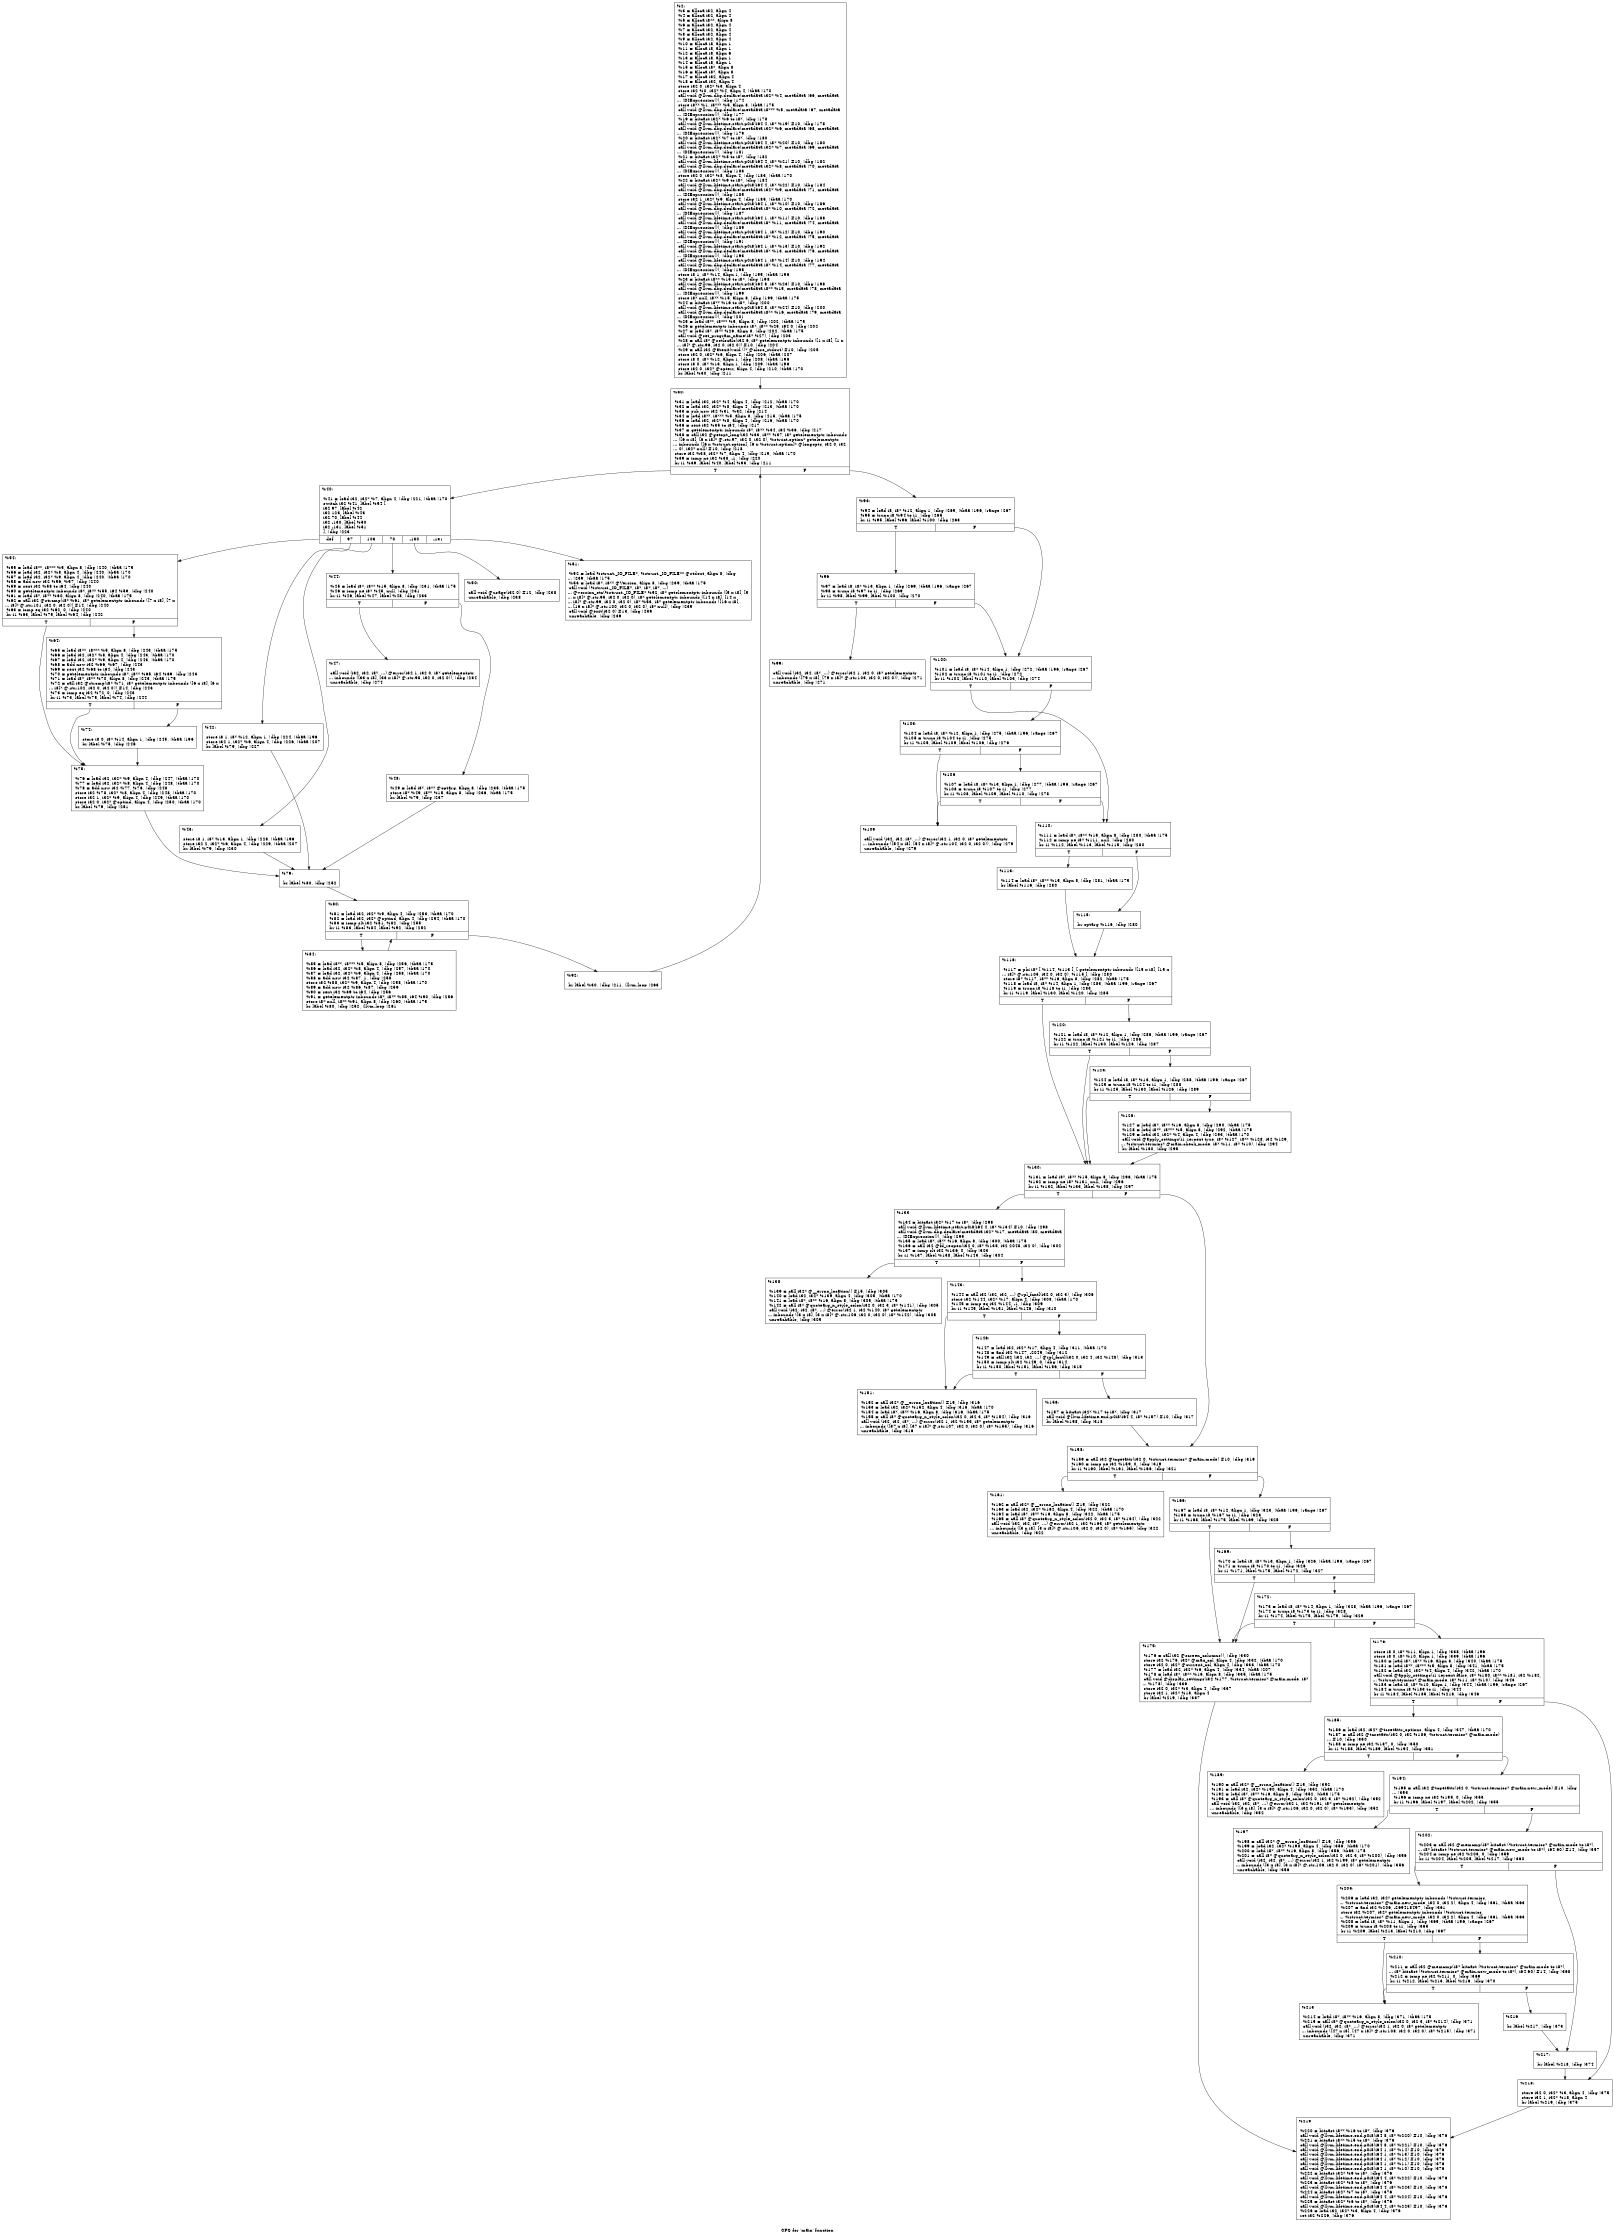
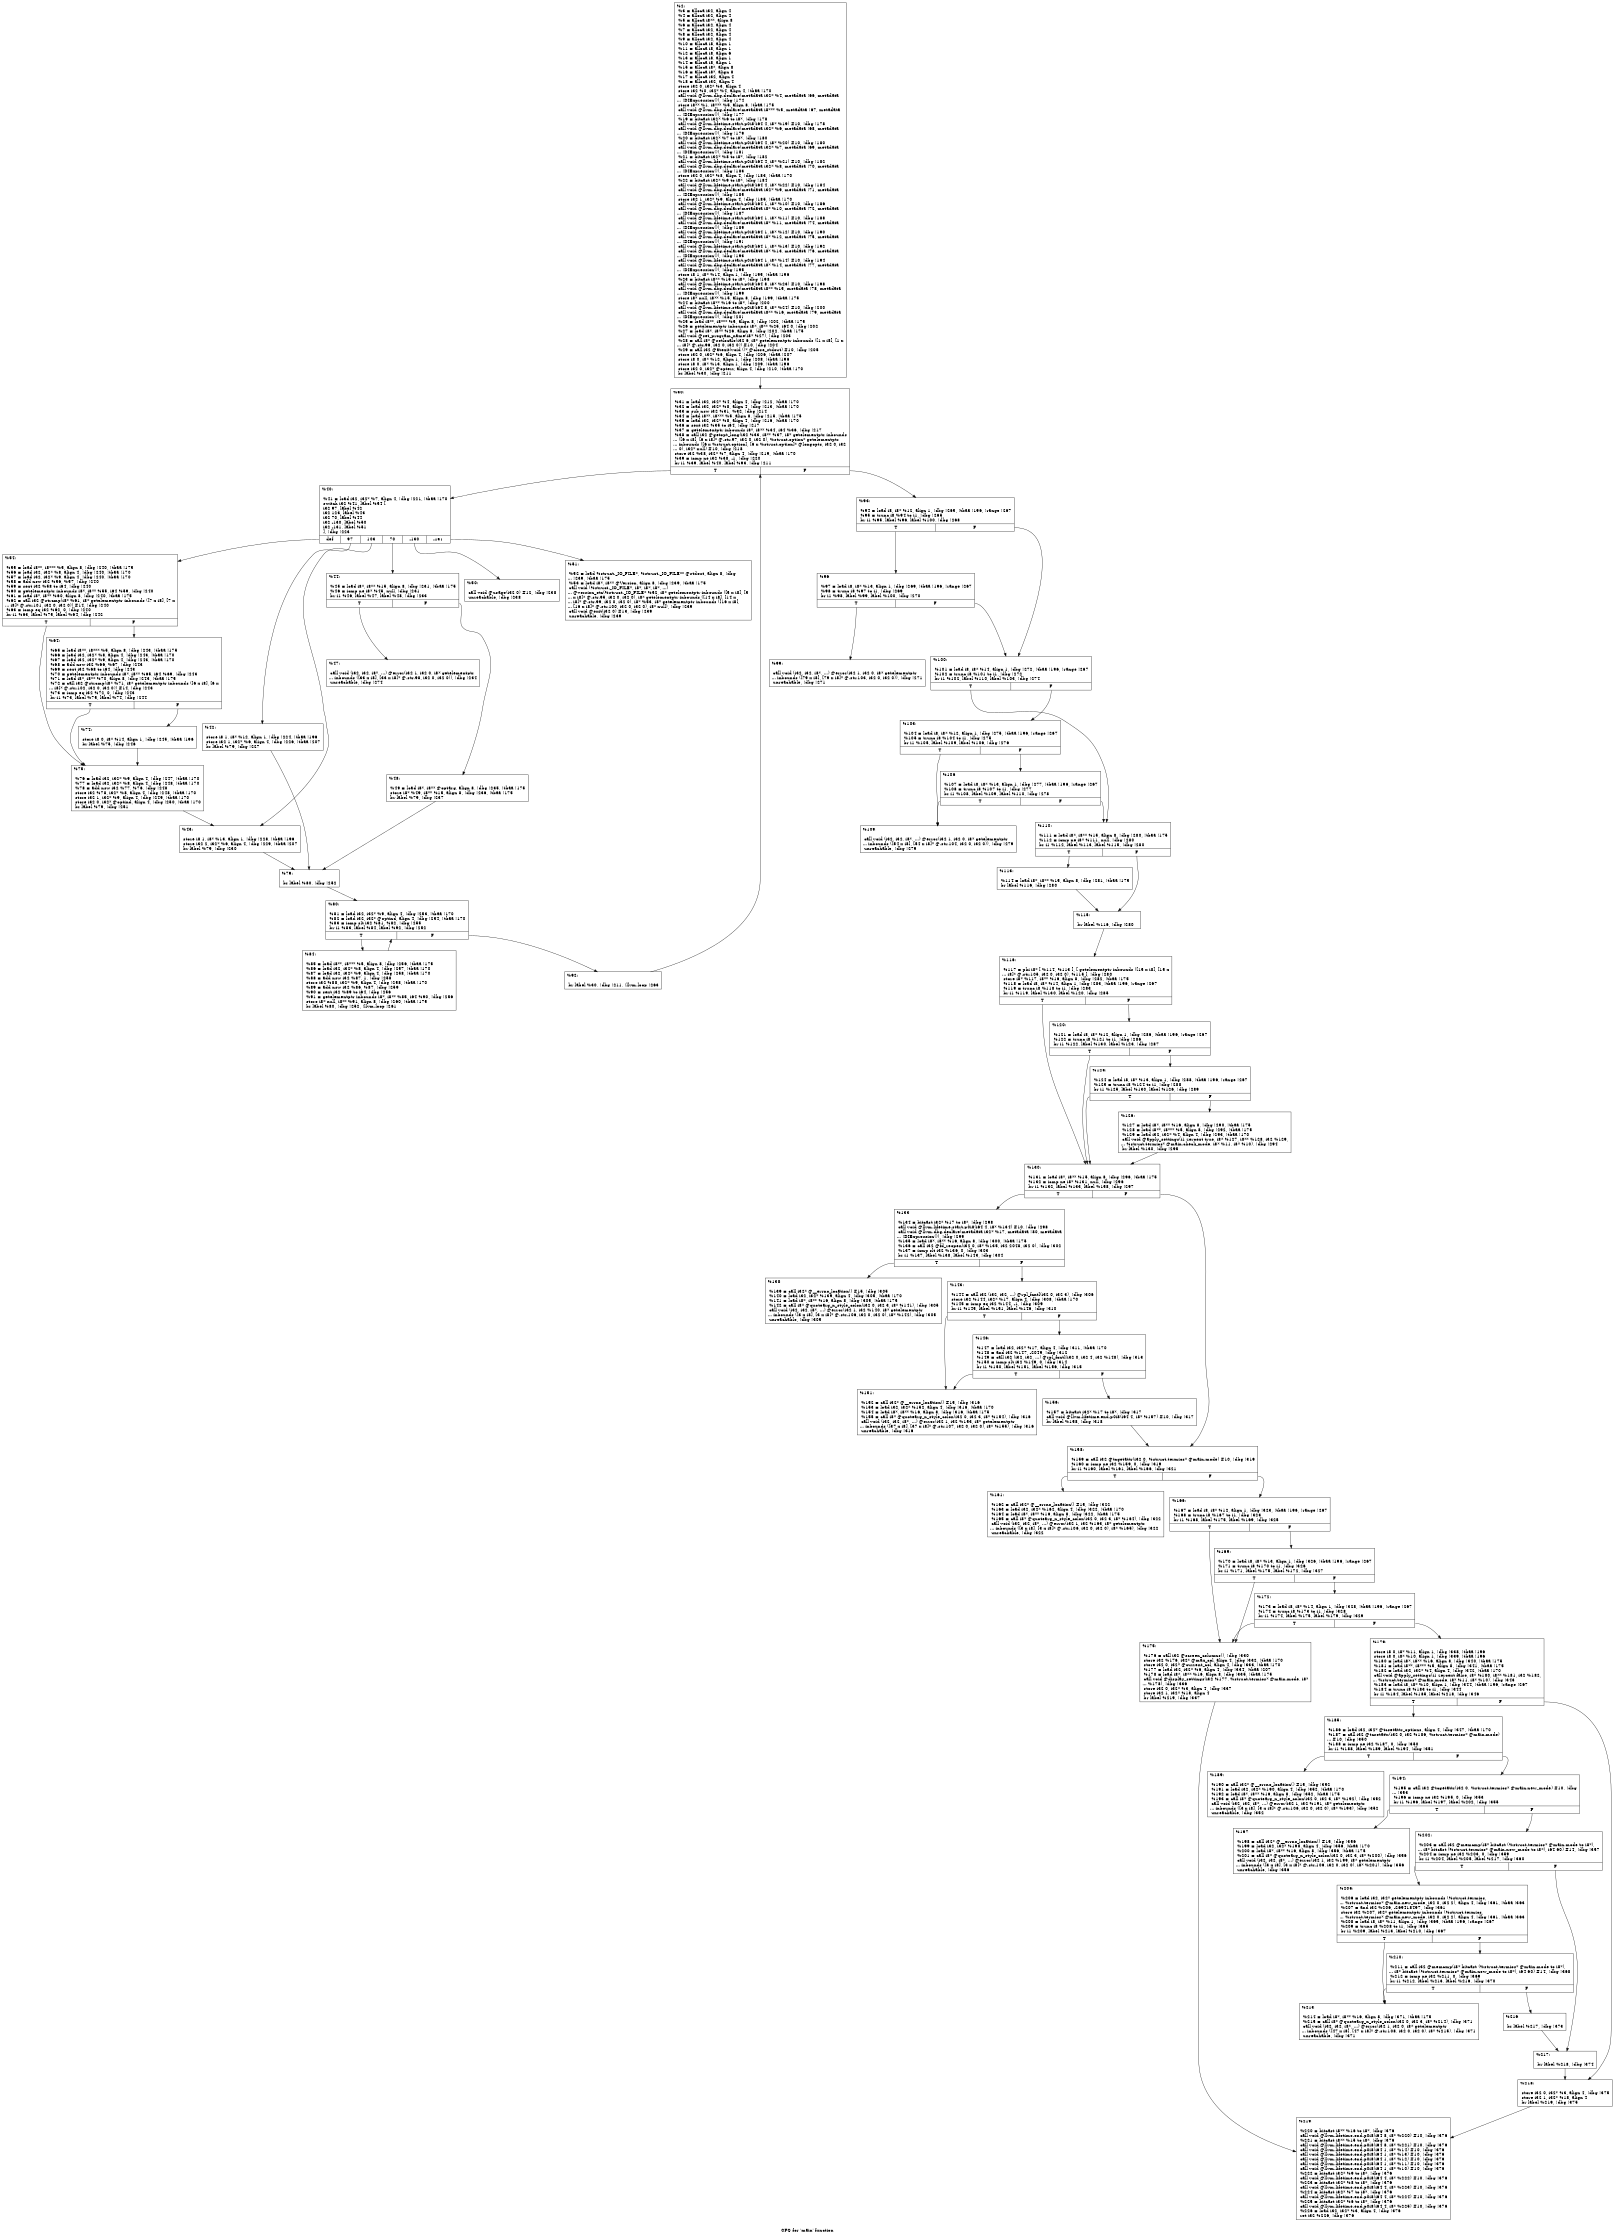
edge "%75:" -> "%79:": now "%75:" -> "%43:"
edge "%113:" -> "%116:": now "%113:" -> "%115:"
node "%115:": text "br optarg %116, !dbg !280" -> "br label %116, !dbg !280"
